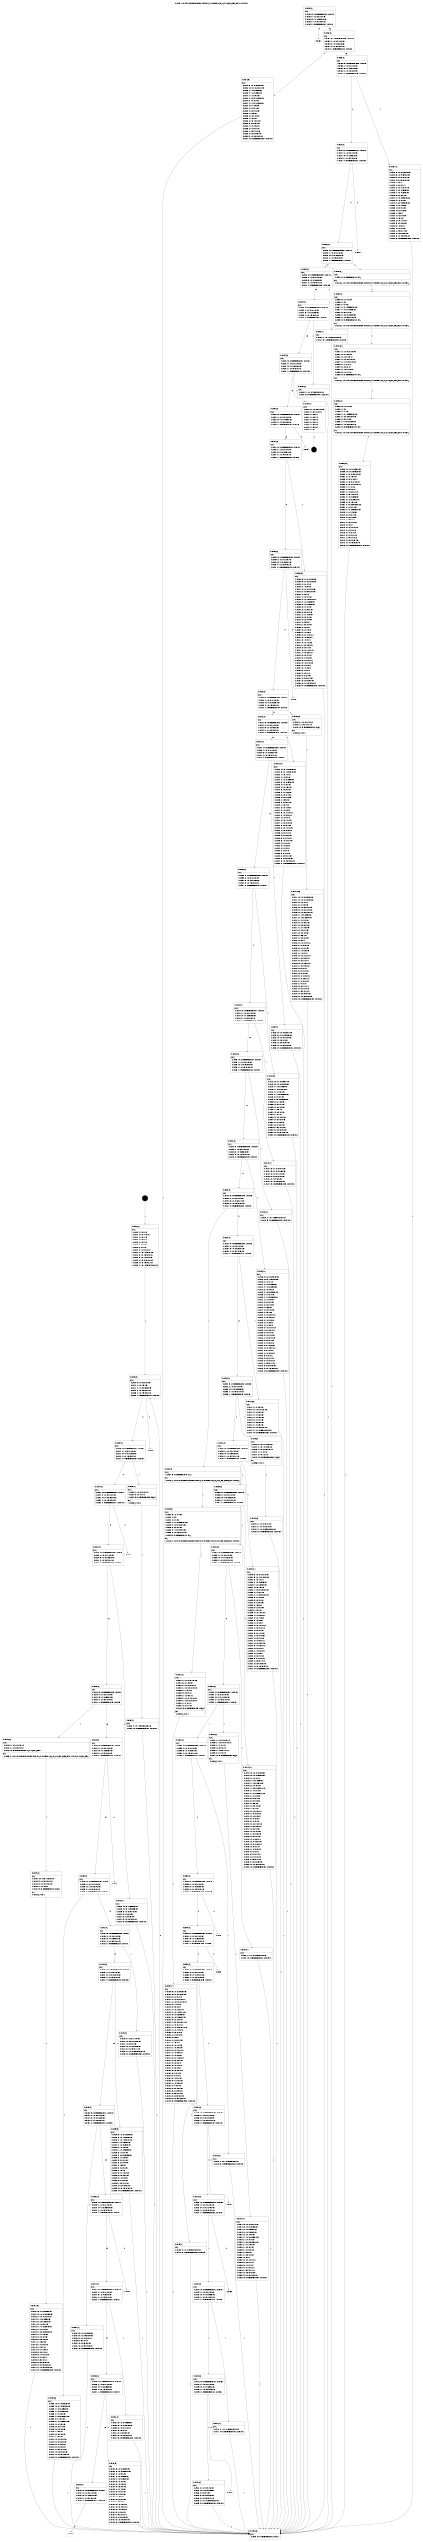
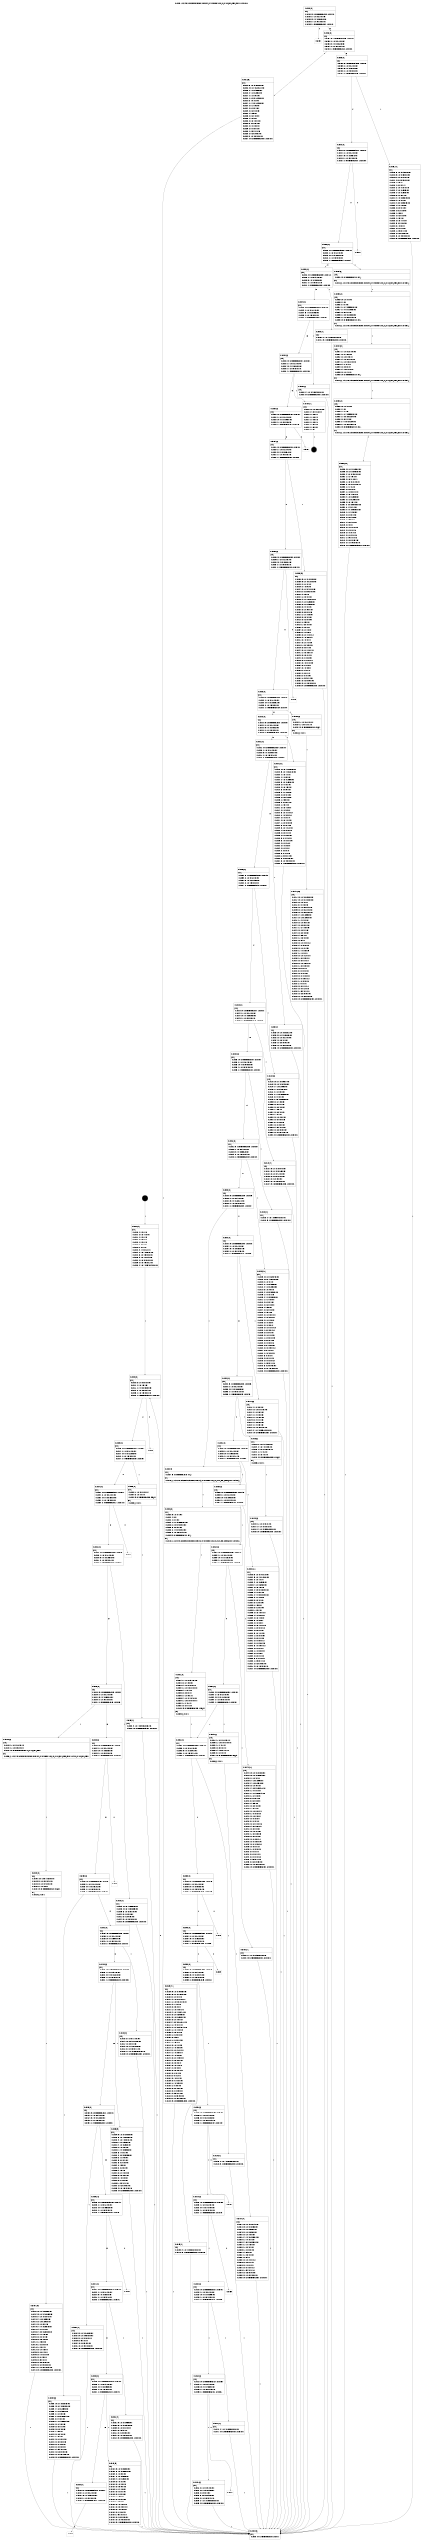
edge "0x4023d4 [49]" -> "0x402405 [176]": now "0x4023d4 [49]" -> "0x401e84 [28]"
